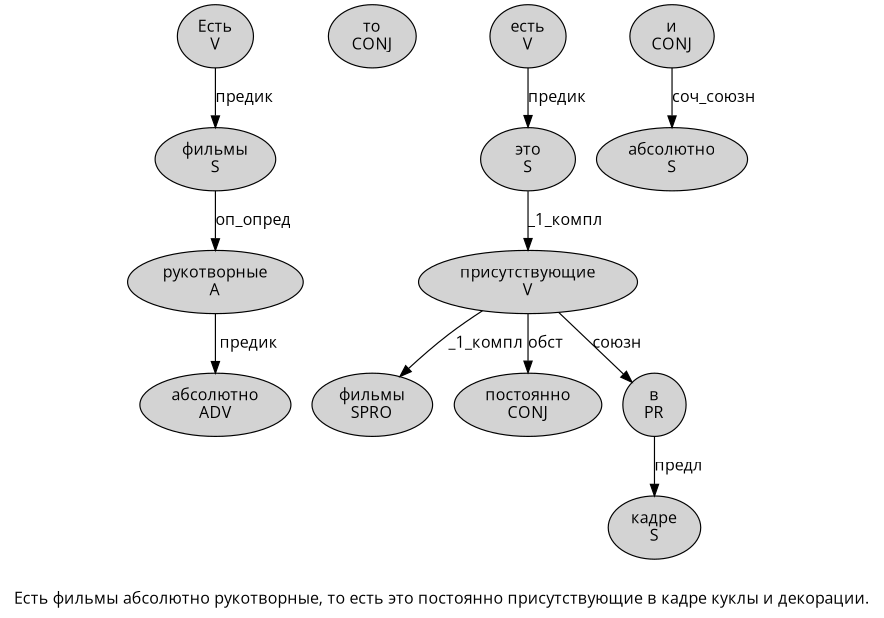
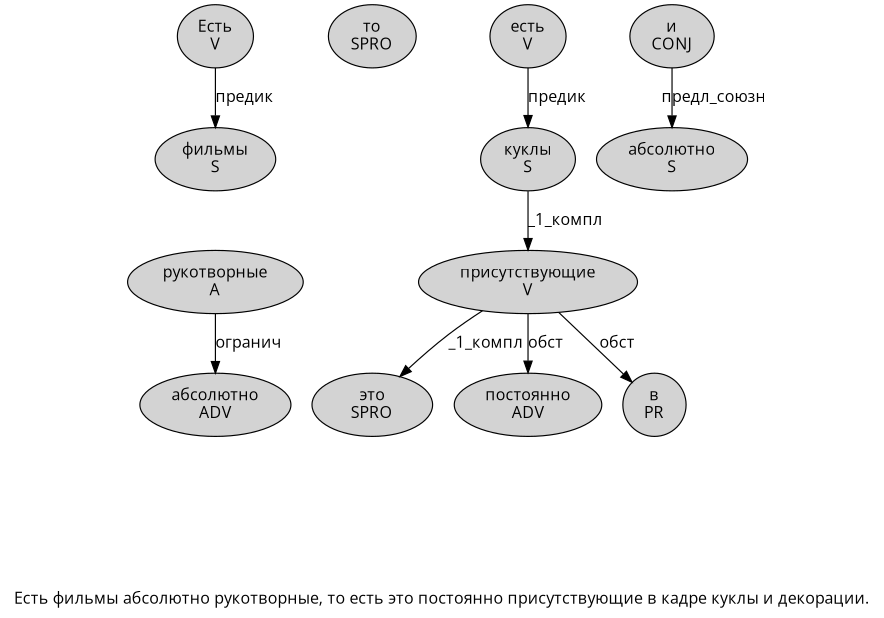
node "то CONJ": label "то CONJ" -> "то SPRO"
edge "и CONJ" -> "абсолютно S": label "соч_союзн" -> "предл_союзн"
node "это S": label "это S" -> "куклы S"
edge "фильмы S" -> "рукотворные A": removed, label "оп_опред"
edge "рукотворные A" -> "абсолютно ADV": label "предик" -> "огранич"
edge "присутствующие V" -> "в PR": label "союзн" -> "обст"
node "фильмы SPRO": label "фильмы SPRO" -> "это SPRO"
node "постоянно CONJ": label "постоянно CONJ" -> "постоянно ADV"
node "кадре S": removed
